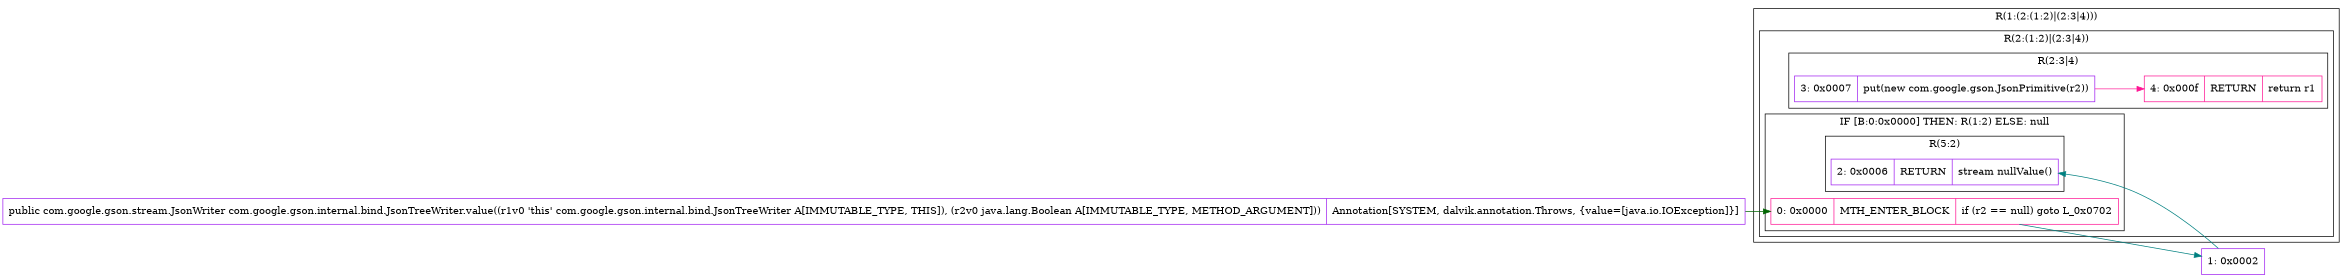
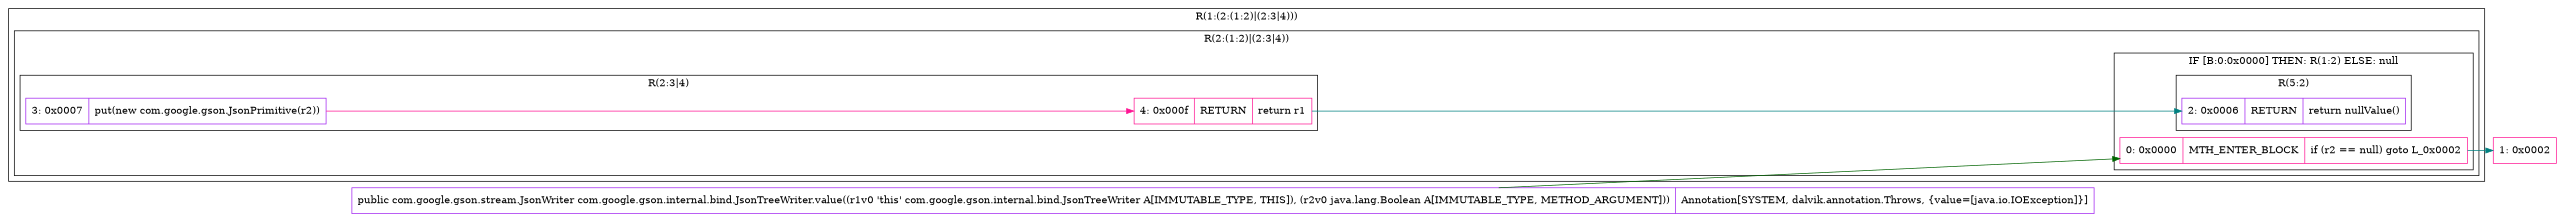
node "2: 0x0006": text "stream nullValue()" -> "return nullValue()"
edge "1: 0x0002" -> "2: 0x0006": now "4: 0x000f" -> "2: 0x0006"
node "0: 0x0000": text "if (r2 == null) goto L_0x0702" -> "if (r2 == null) goto L_0x0002"
node "1: 0x0002": color purple -> deeppink
